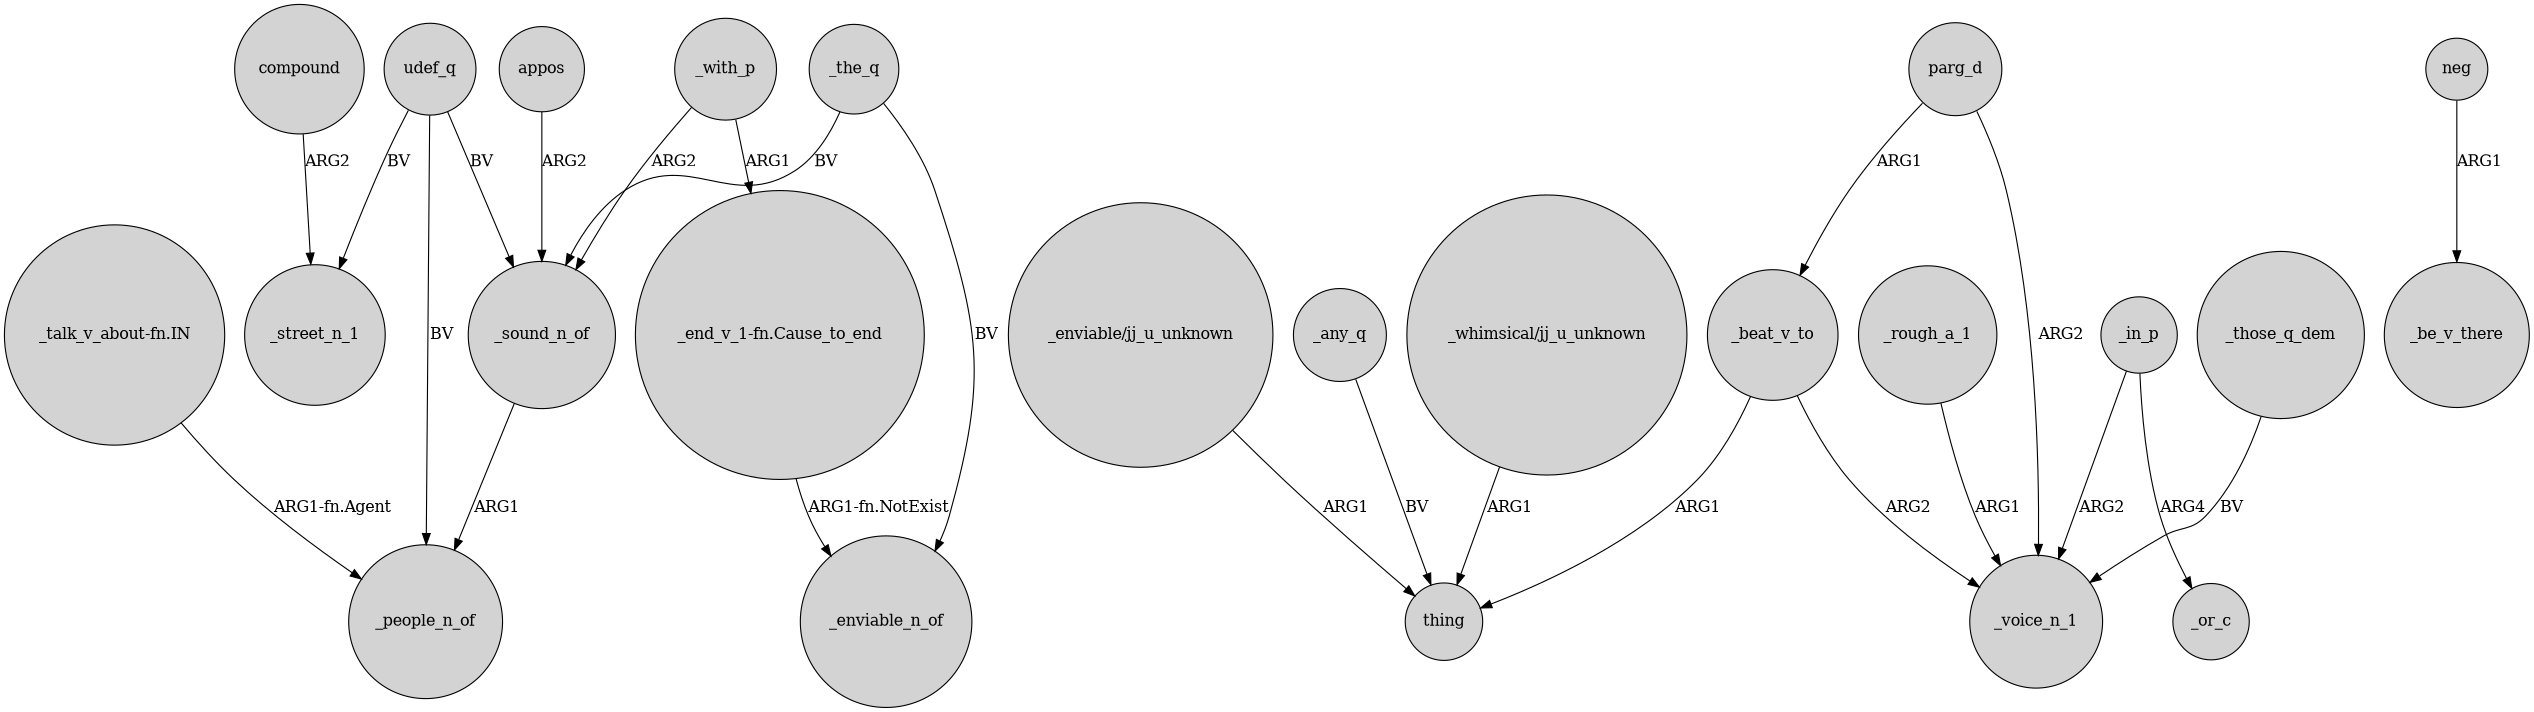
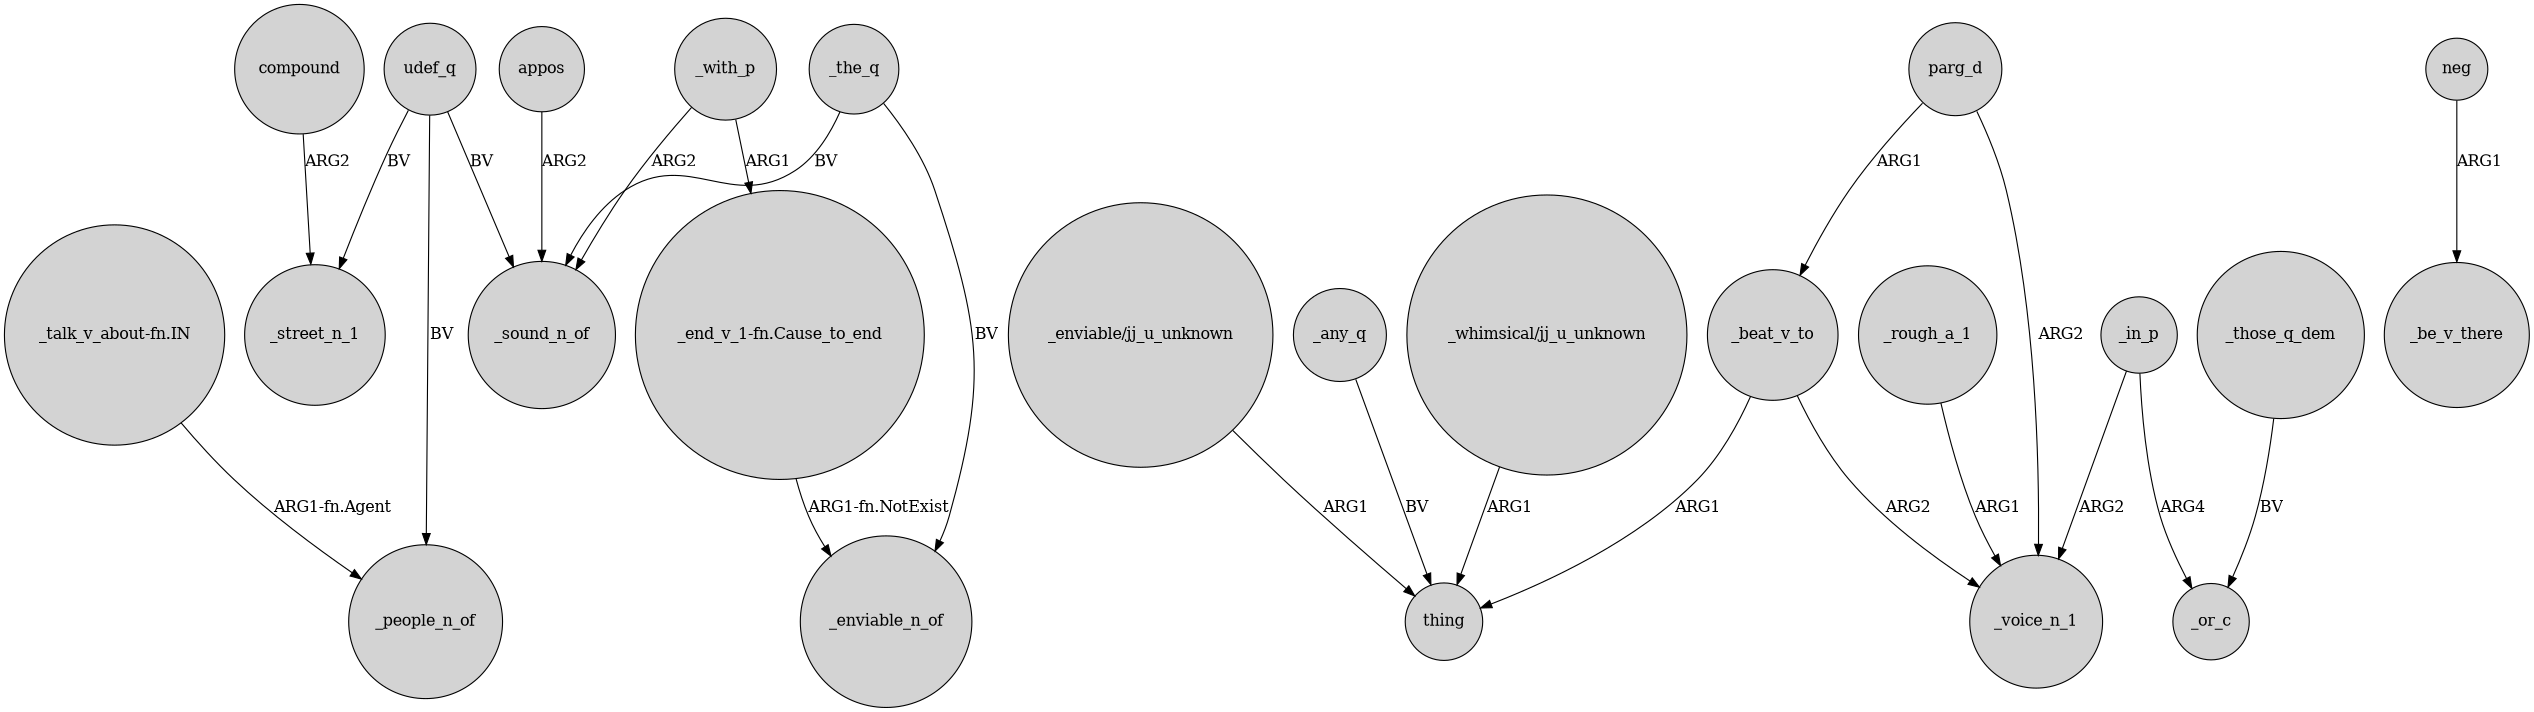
edge "_sound_n_of" -> "_people_n_of": removed, label "ARG1"
edge "_those_q_dem" -> "_voice_n_1": now "_those_q_dem" -> "_or_c"
